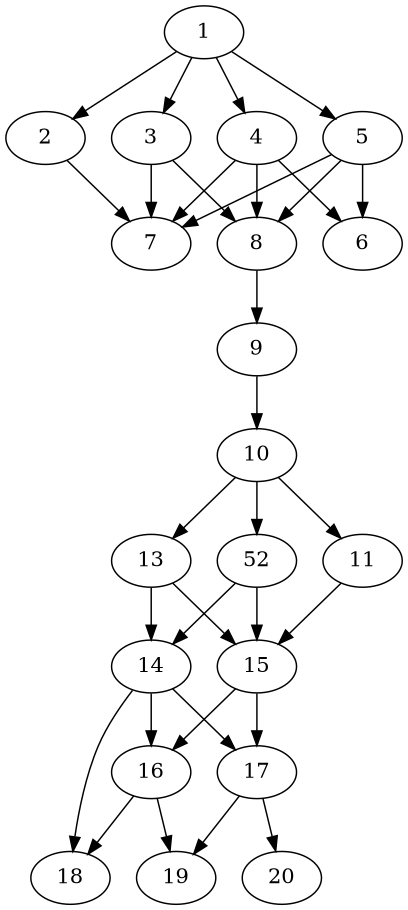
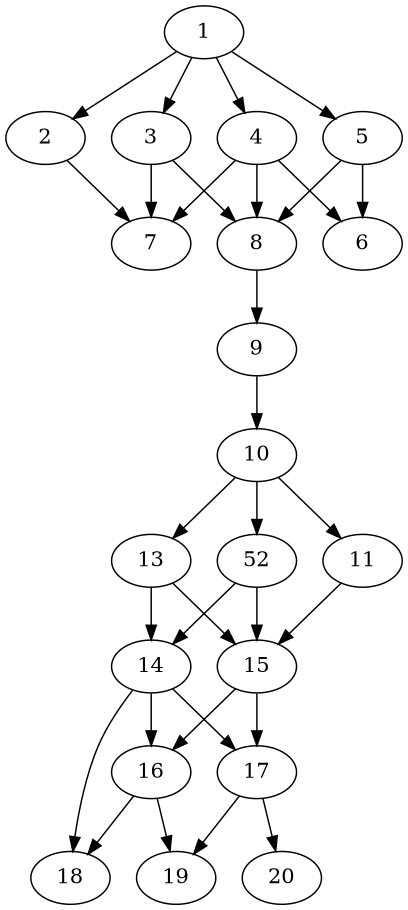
edge "5" -> "7": removed
